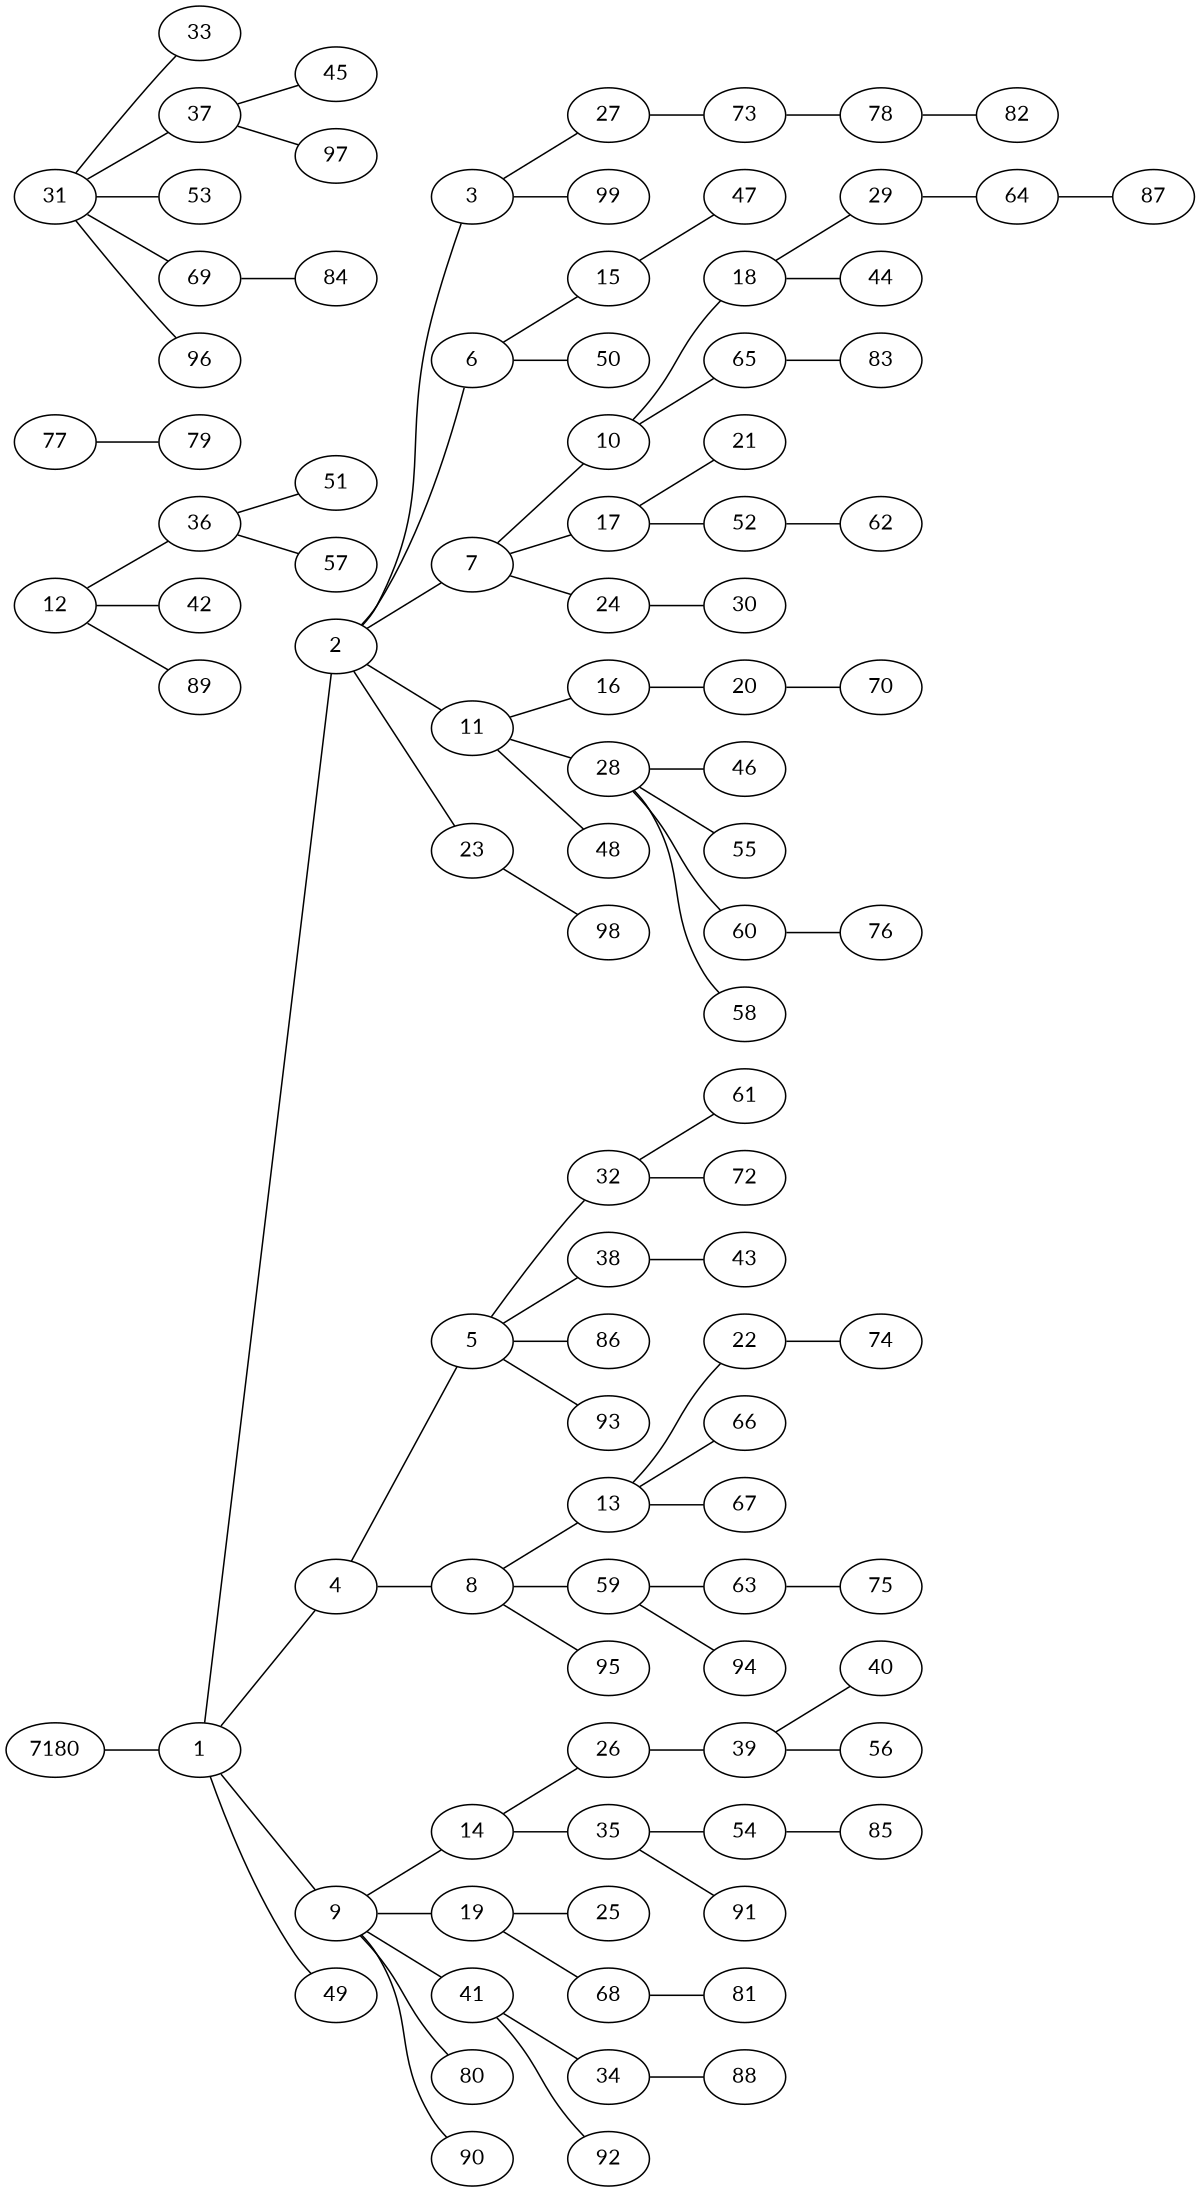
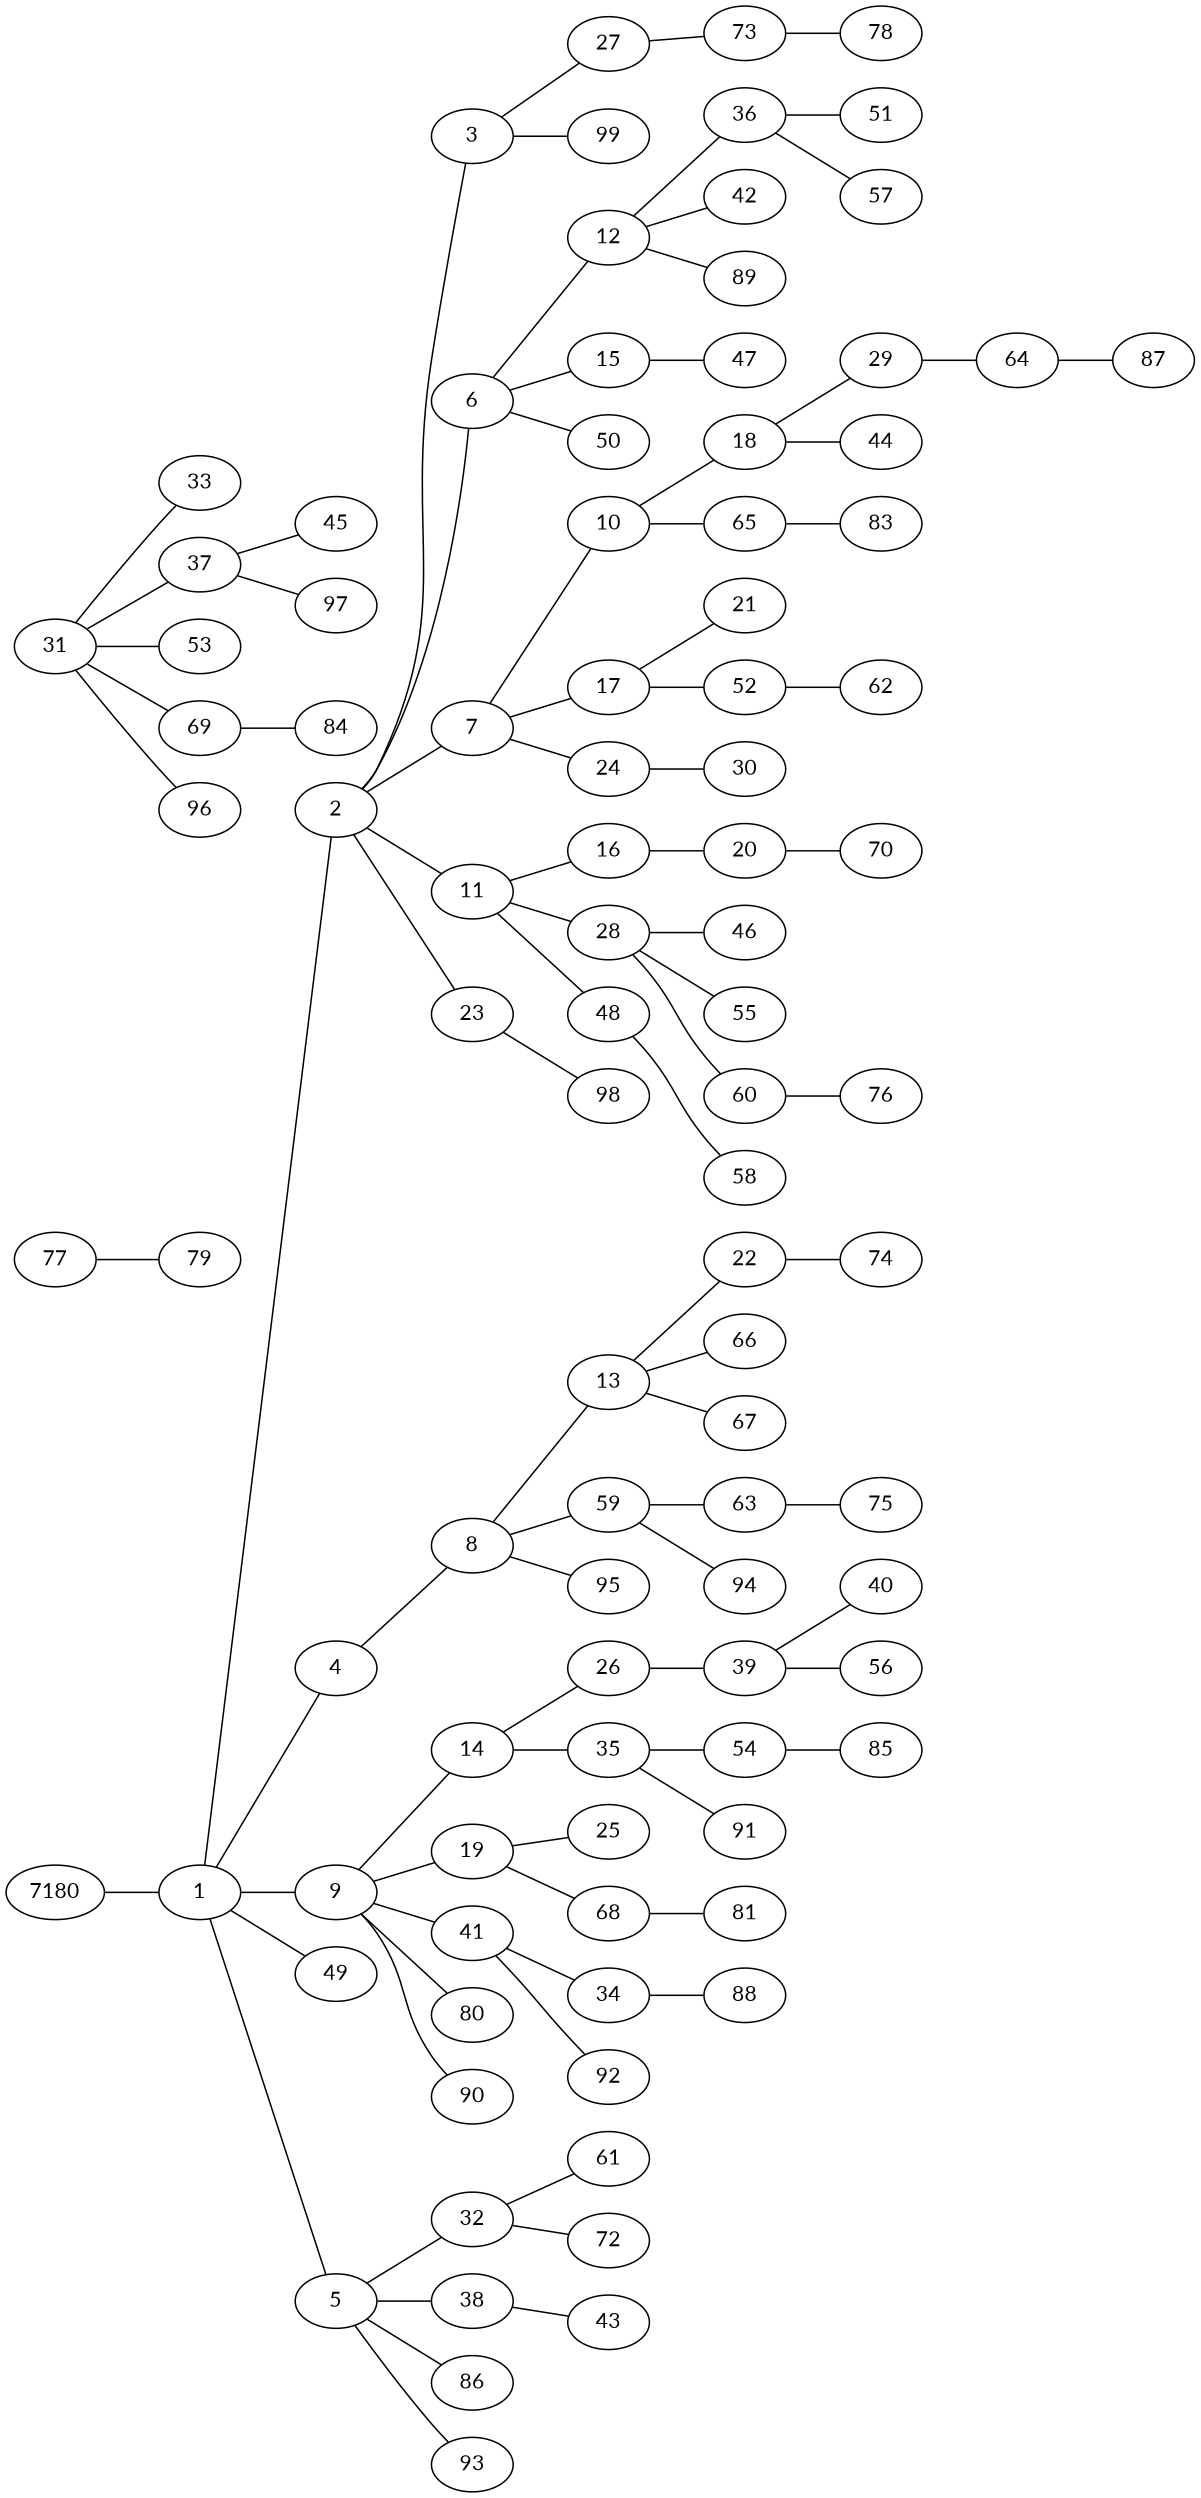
node "82": removed
edge "12" -- "6": added
edge "28" -- "58": now "48" -- "58"
edge "5" -- "4": now "5" -- "1"
